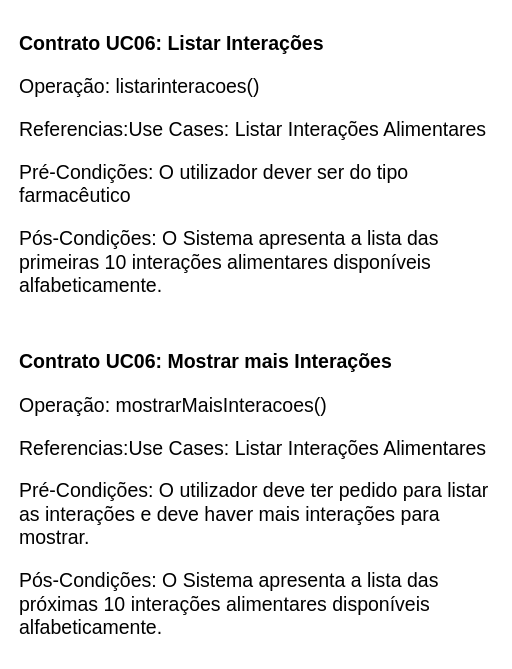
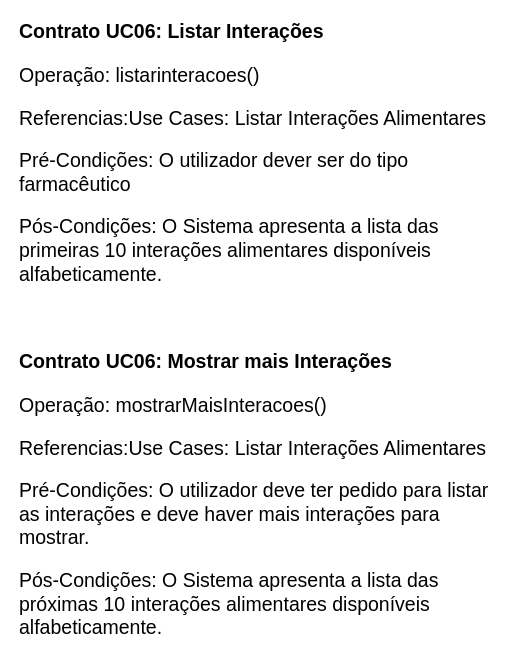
node "Contrato UC06: Listar InteraçõesOperação: listarinteracoes() Referencias:Use Cases: Listar Interações Alimentares Pré-Condições: O utilizador dever ser do tipo farmacêutico Pós-Condições: O Sistema apresenta a lista das primeiras 10 interações alimentares disponíveis alfabeticamente.": moved (255, 162) -> (255, 150)
